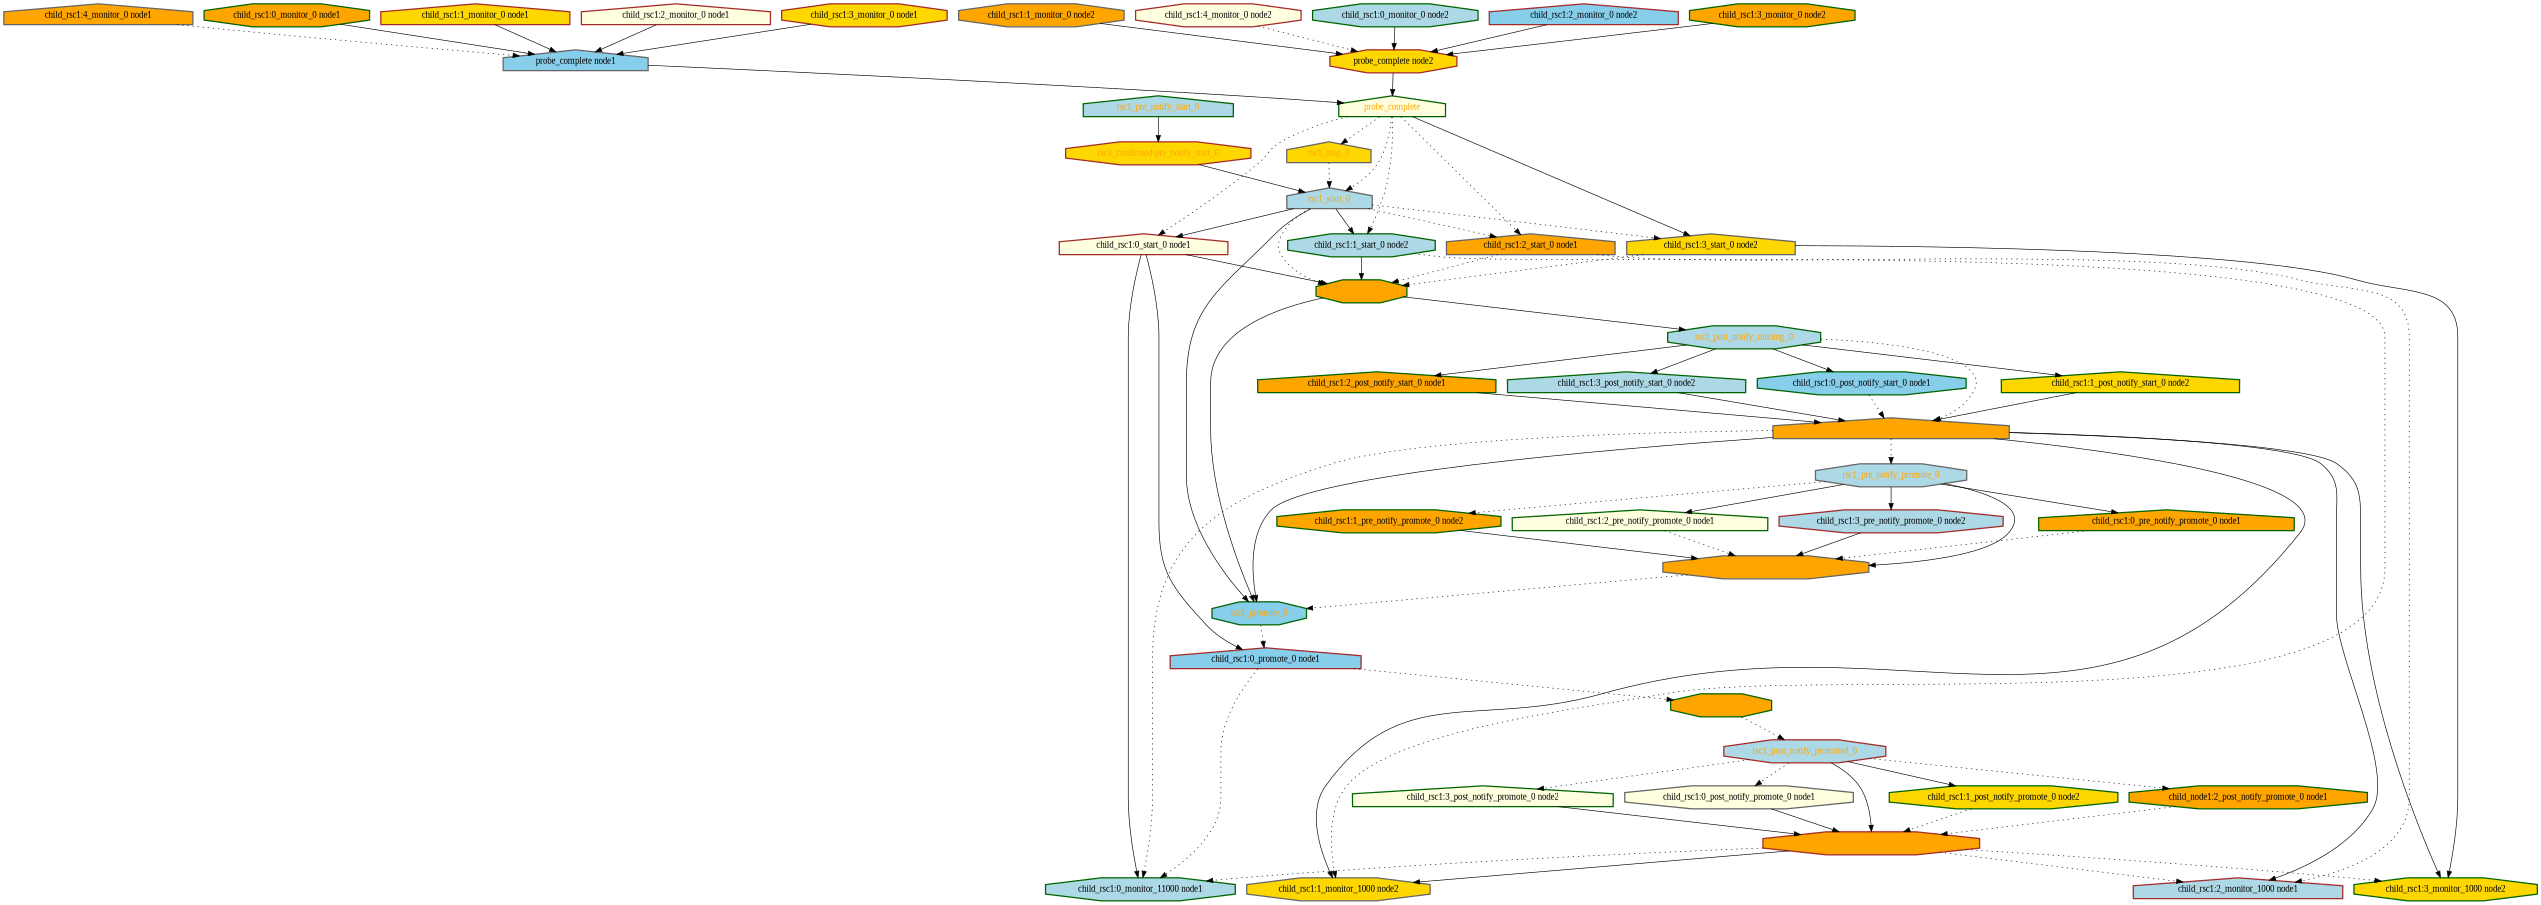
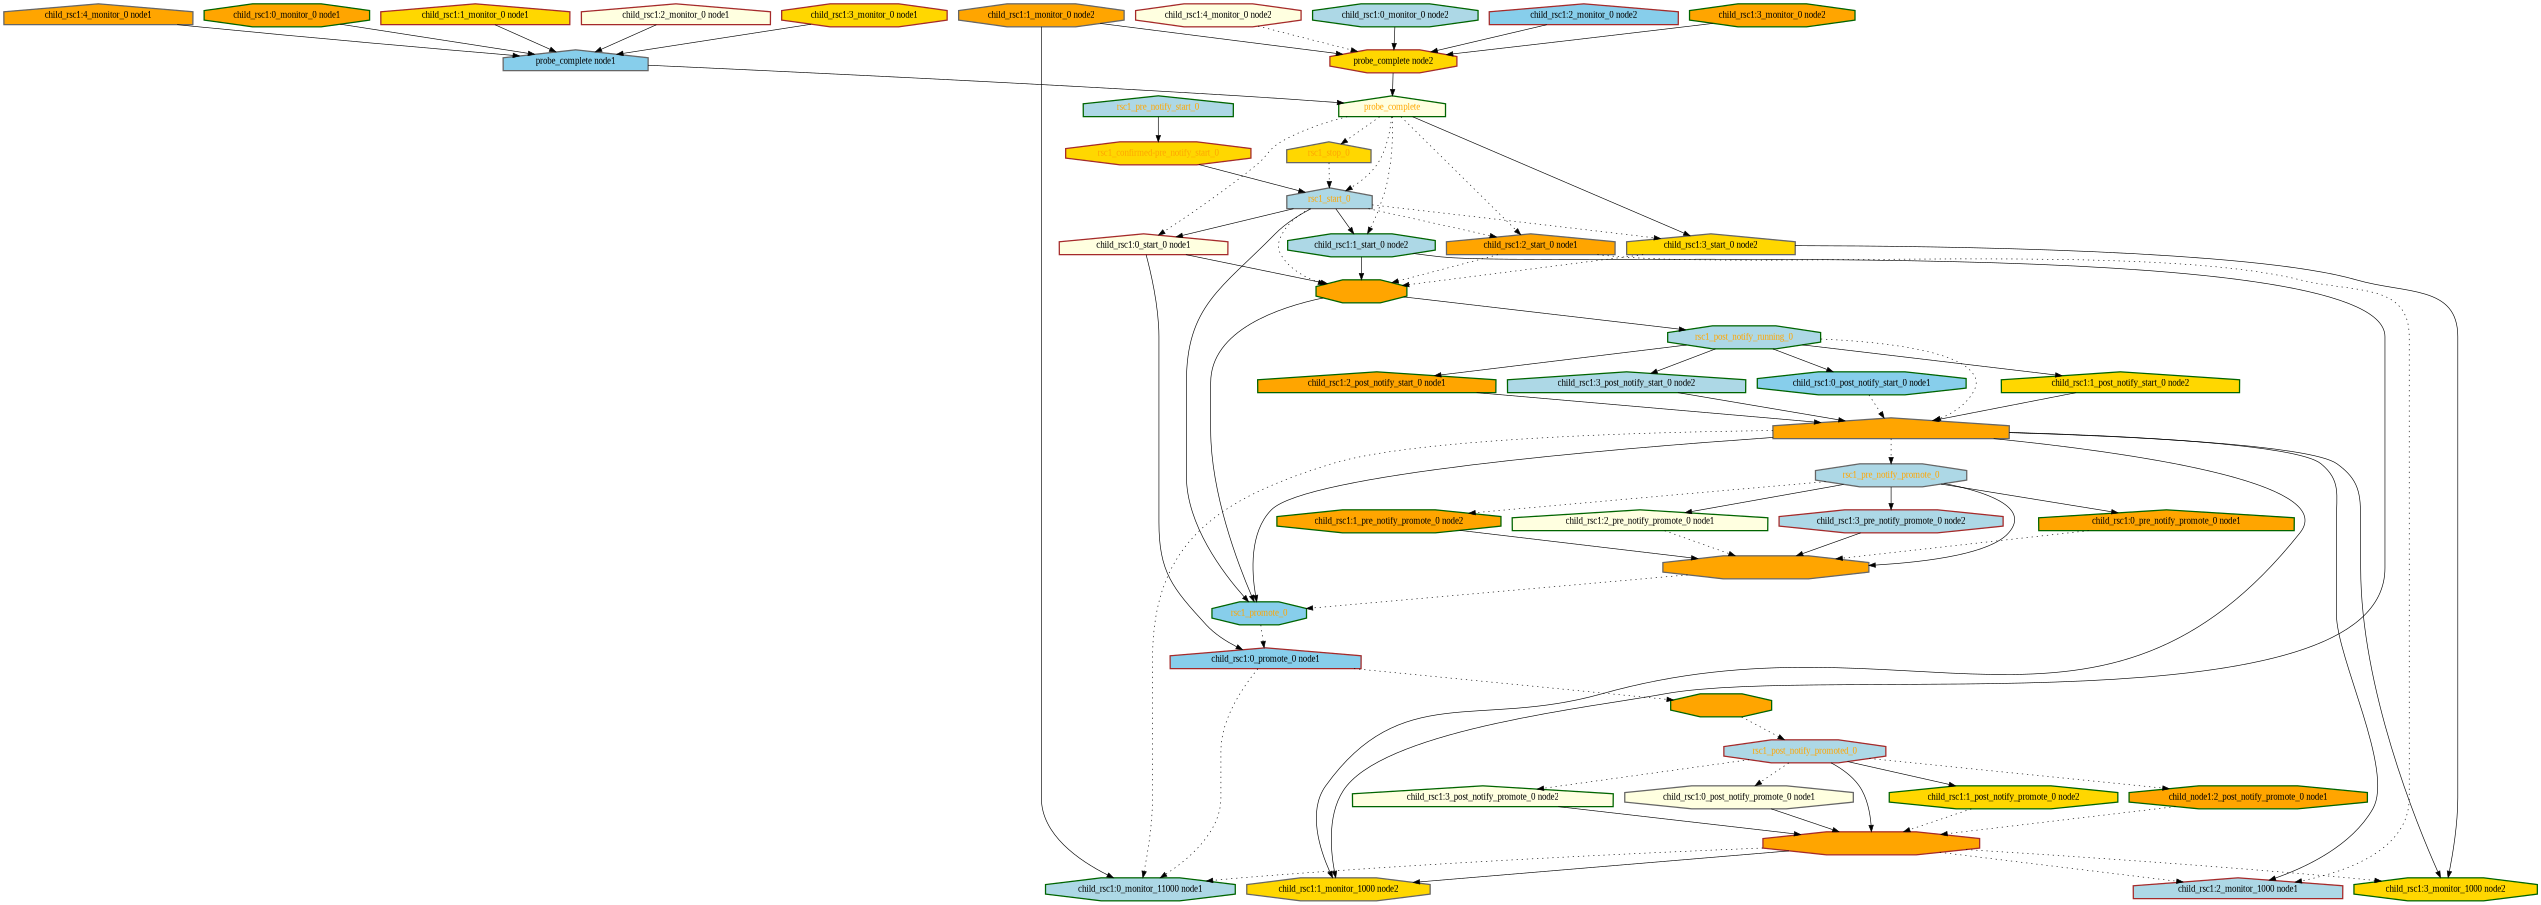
edge "child_rsc1:4_monitor_0 node1" -> "probe_complete node1": style dotted -> solid
edge "child_rsc1:1_start_0 node2" -> "child_rsc1:1_monitor_1000 node2": style dotted -> solid
edge "child_rsc1:0_start_0 node1" -> "child_rsc1:0_monitor_11000 node1": now "child_rsc1:1_monitor_0 node2" -> "child_rsc1:0_monitor_11000 node1"
